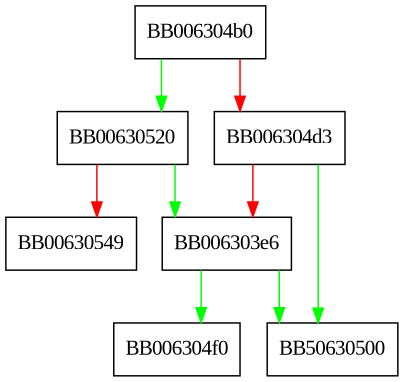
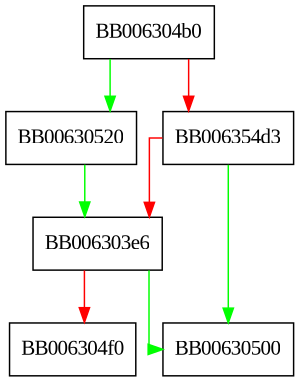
node "BB006304d3": label "BB006304d3" -> "BB006354d3"
node "BB00630549": removed
edge "BB006303e6" -> "BB006304f0": color green -> red
node "BB50630500": label "BB50630500" -> "BB00630500"
